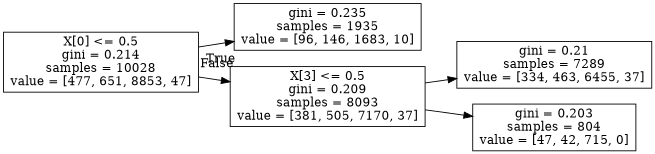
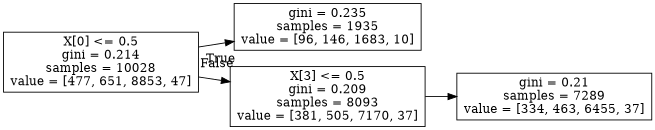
node "gini = 0.203 samples = 804 value = [47, 42, 715, 0]": removed
